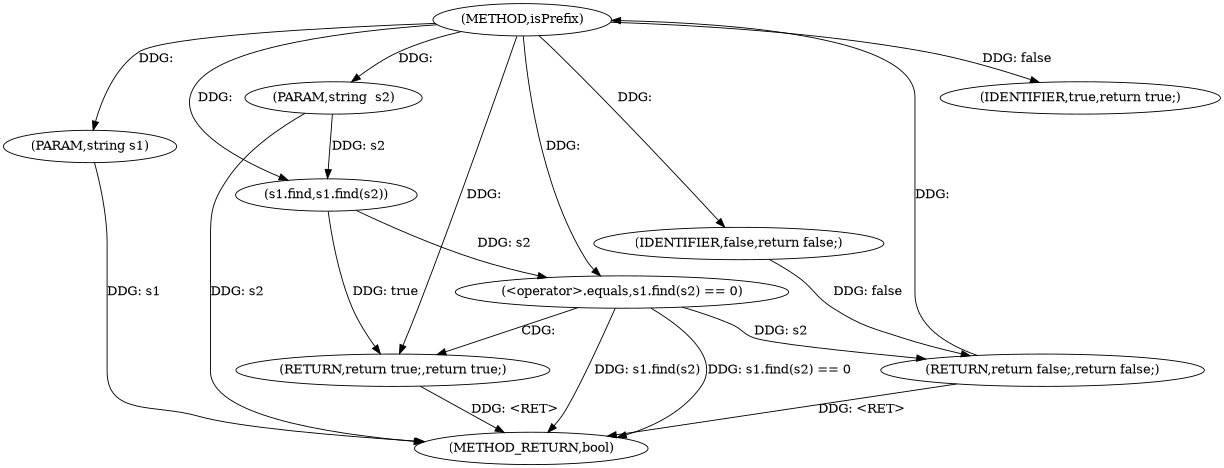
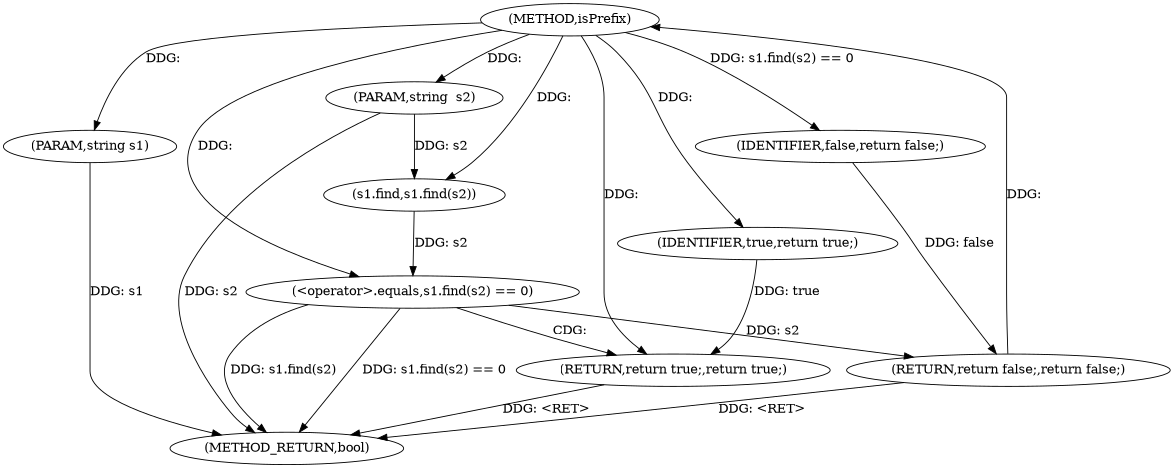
edge "(METHOD,isPrefix)" -> "(IDENTIFIER,true,return true;)": label "DDG: false" -> "DDG: "
edge "(METHOD,isPrefix)" -> "(IDENTIFIER,false,return false;)": label "DDG: " -> "DDG: s1.find(s2) == 0"
edge "(s1.find,s1.find(s2))" -> "(RETURN,return true;,return true;)": now "(IDENTIFIER,true,return true;)" -> "(RETURN,return true;,return true;)"
